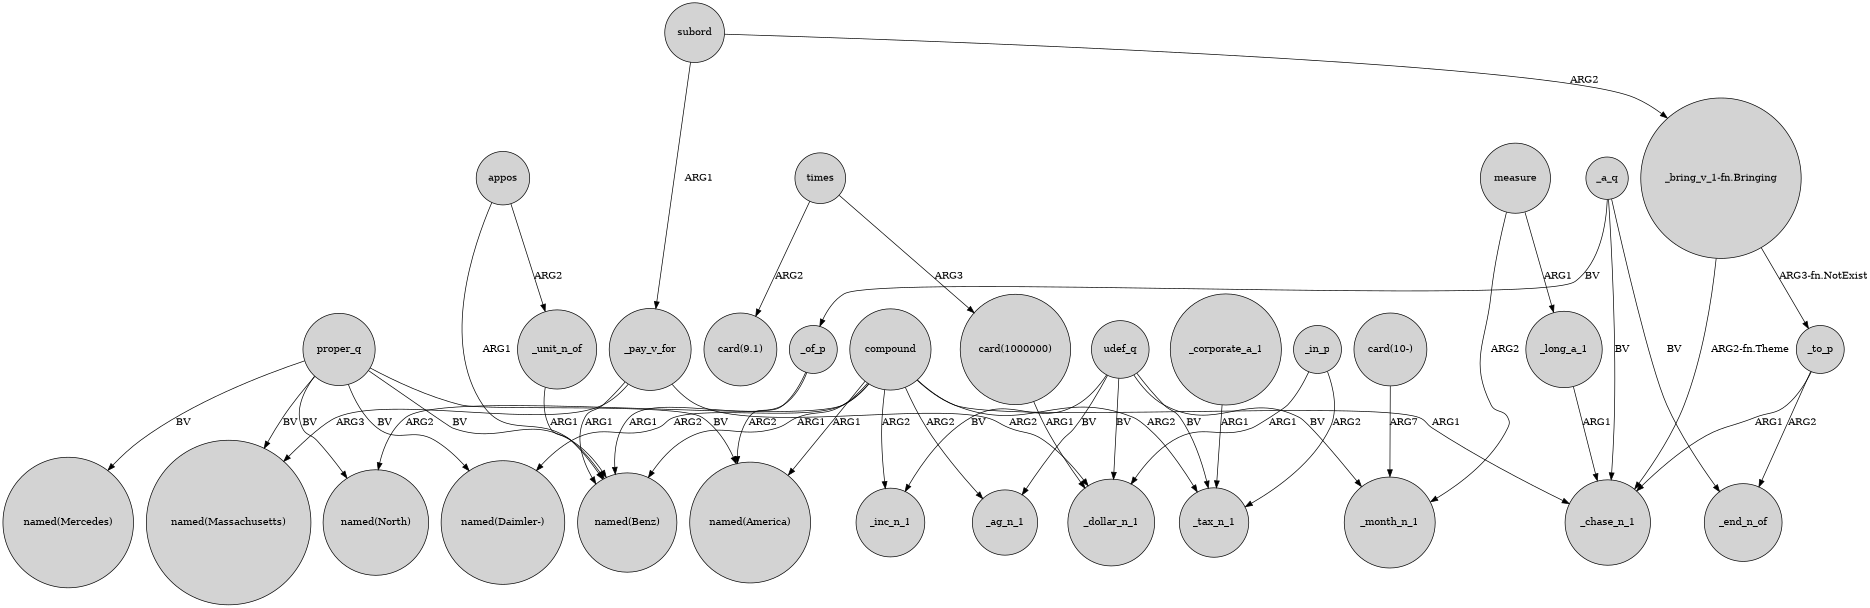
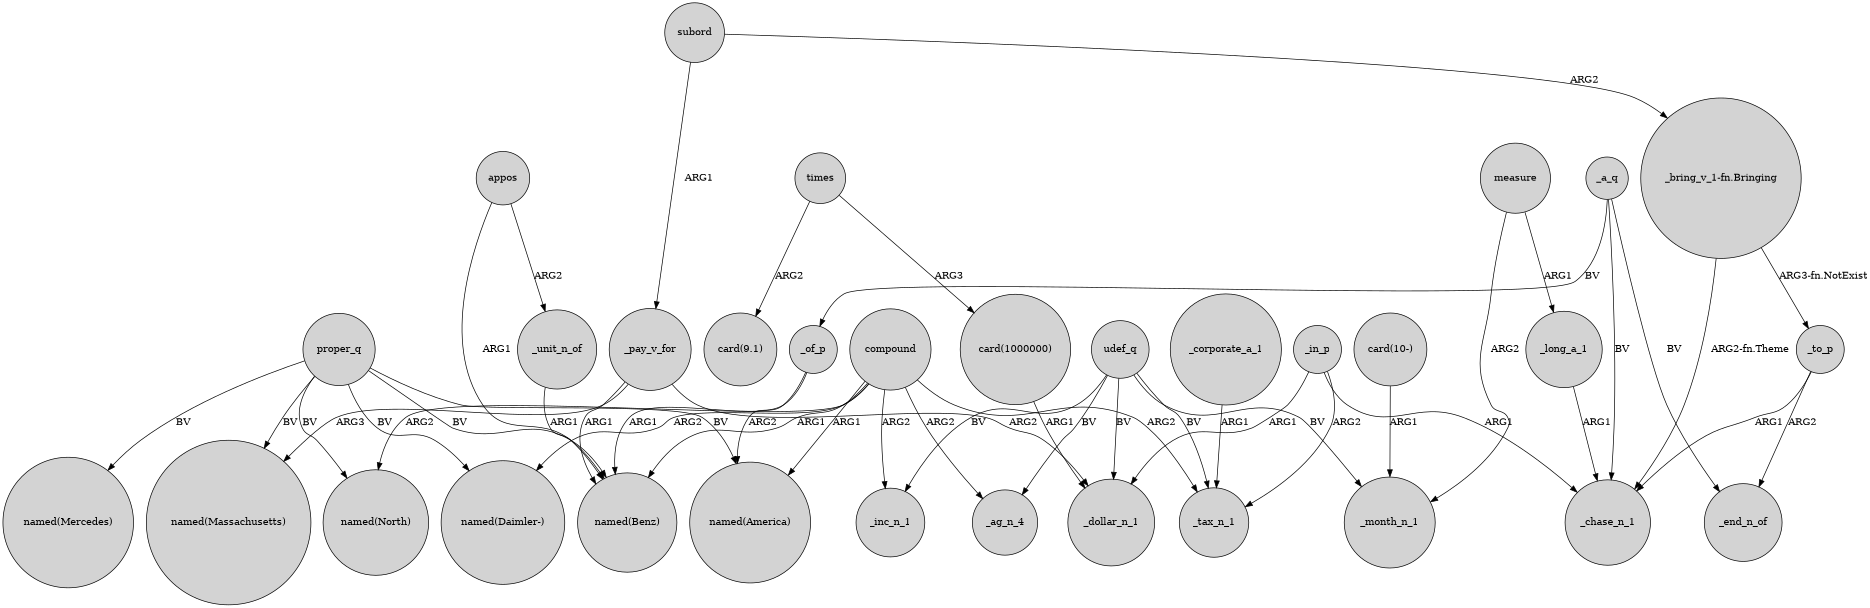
edge "compound" -> "_chase_n_1": now "_in_p" -> "_chase_n_1"
edge "card(10-)" -> "_month_n_1": label "ARG7" -> "ARG1"
node "_ag_n_1": label "_ag_n_1" -> "_ag_n_4"
